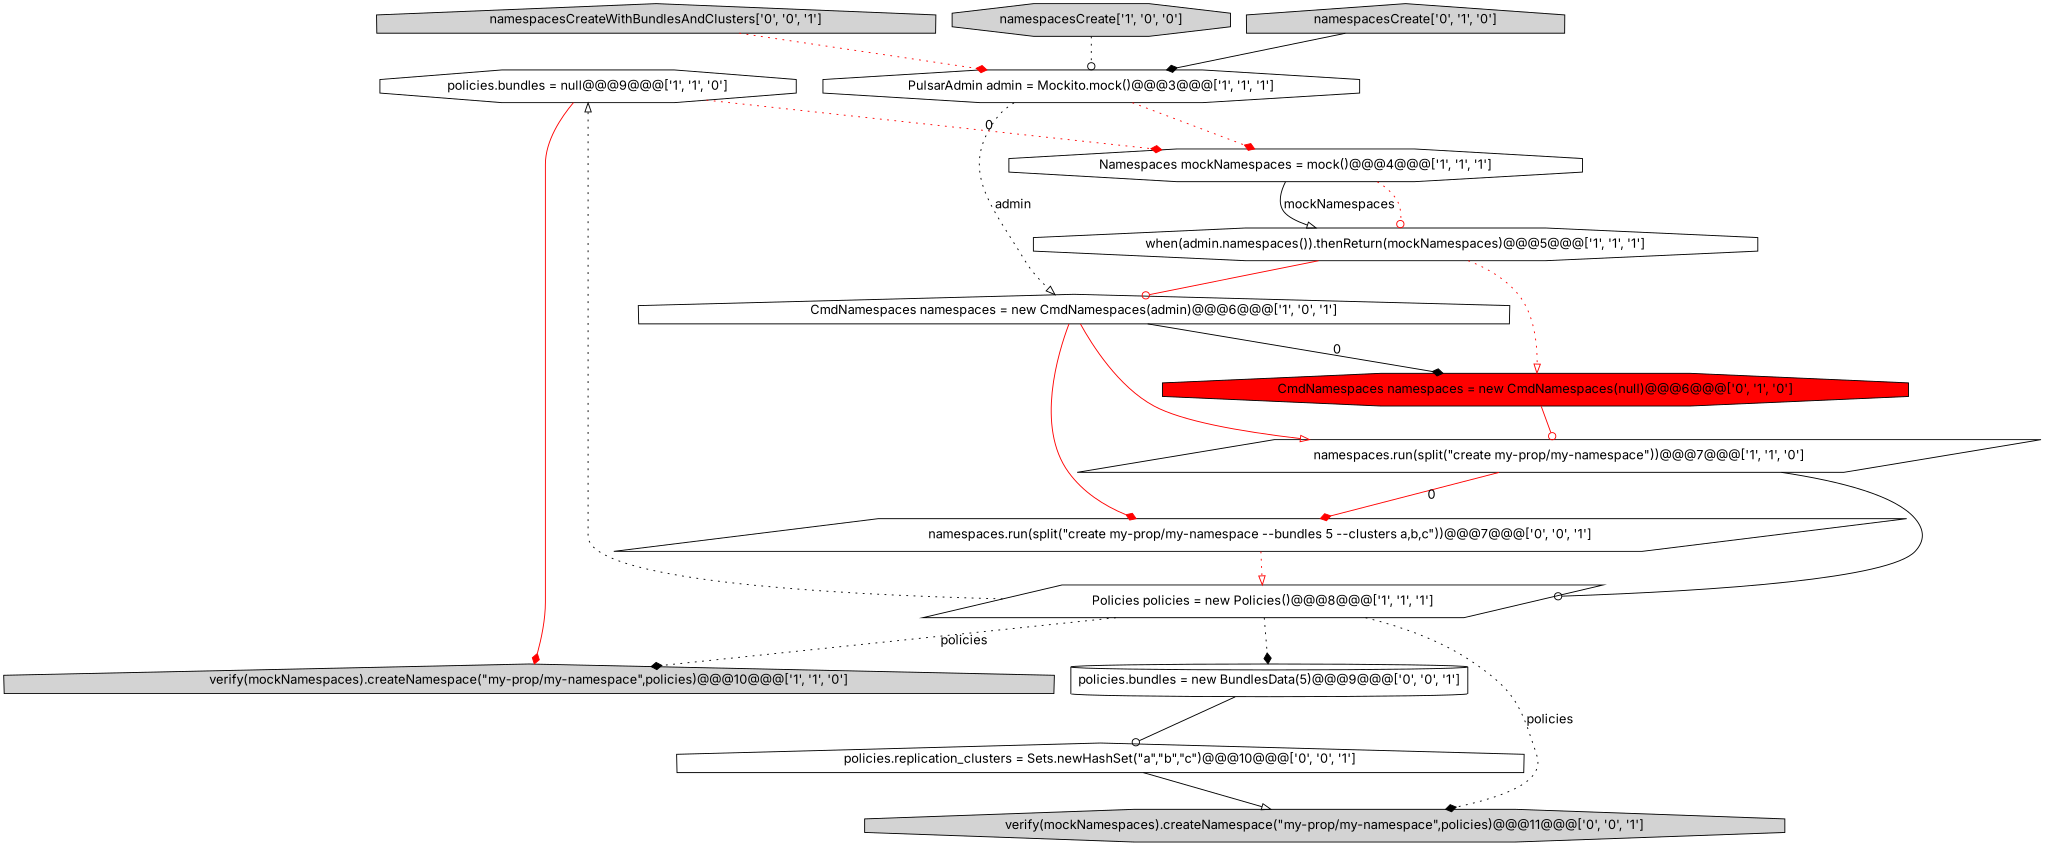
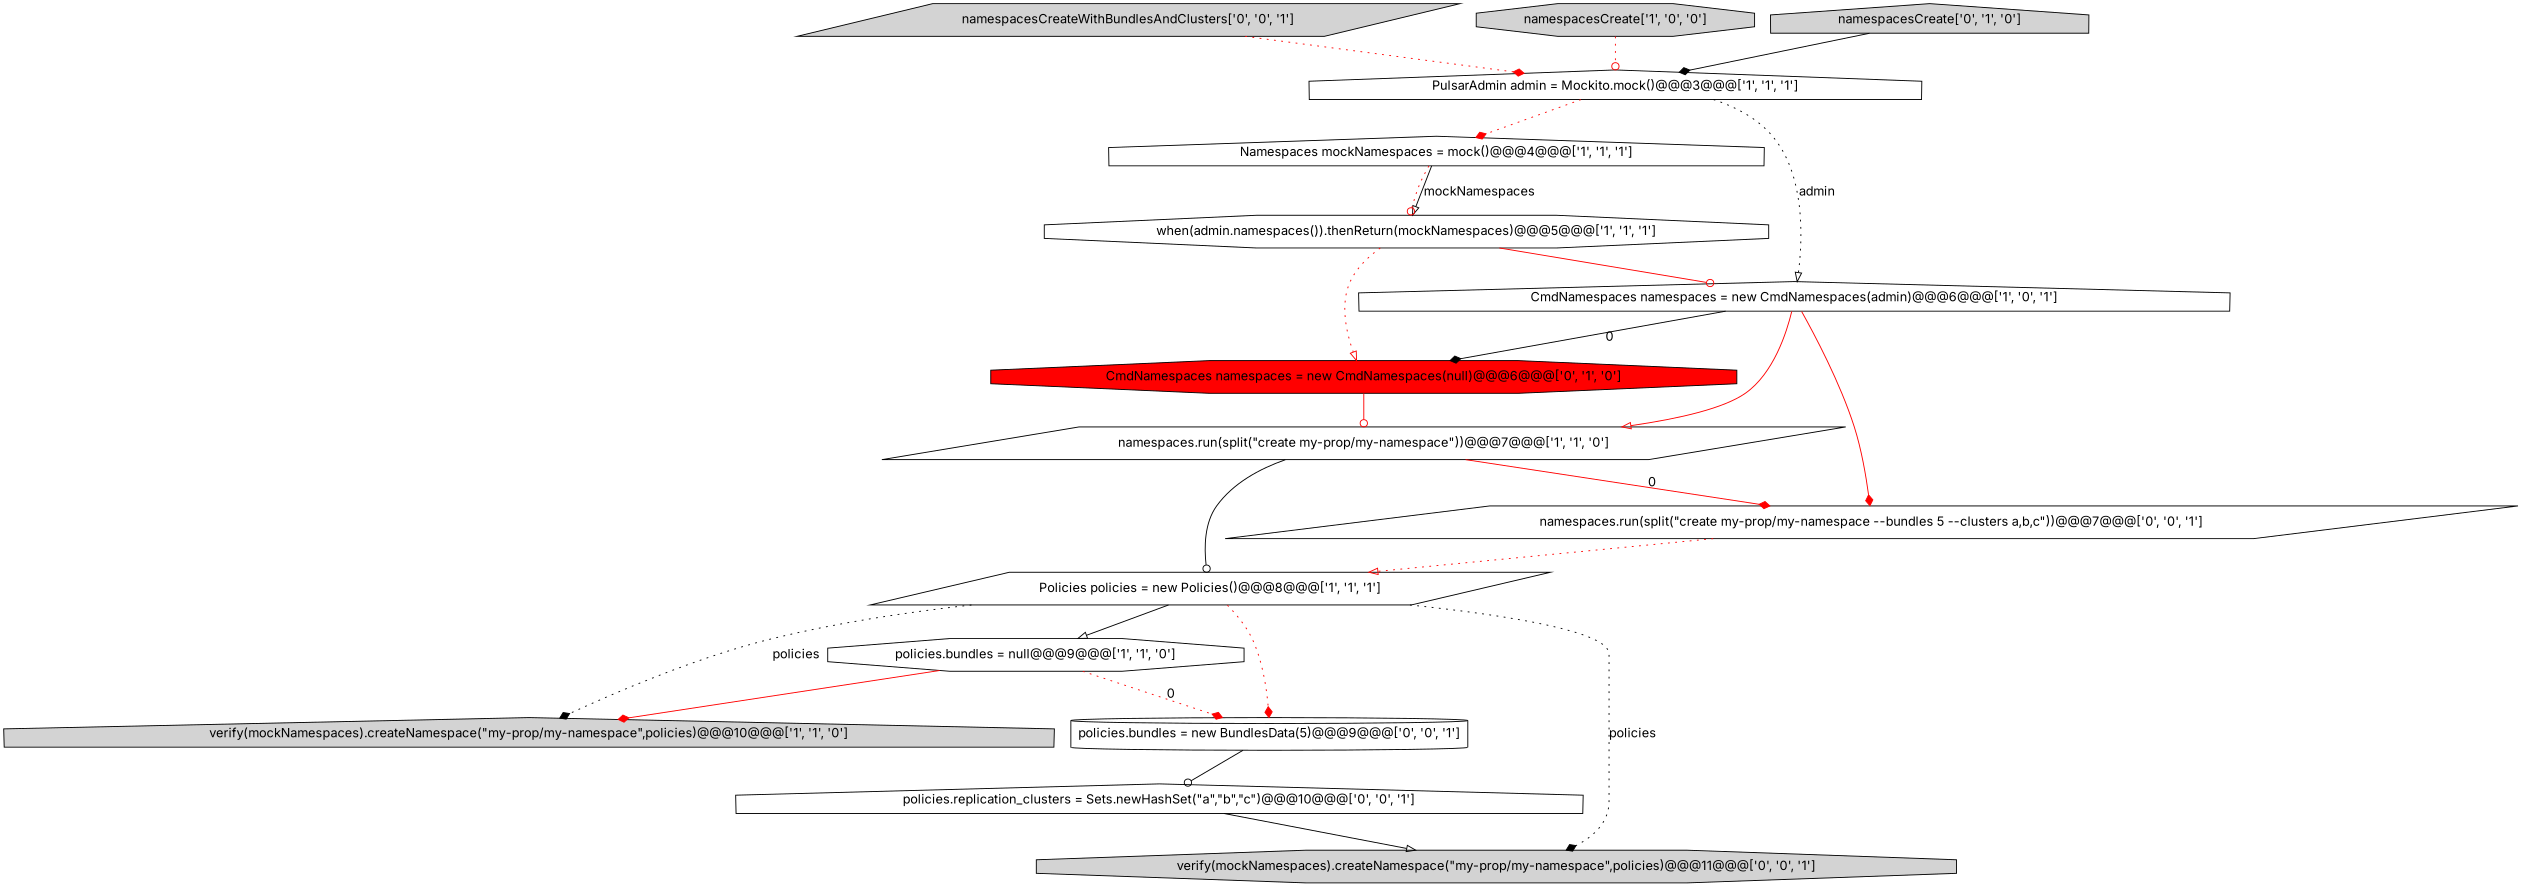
node "namespacesCreateWithBundlesAndClusters['0', '0', '1']": shape house -> parallelogram
edge "namespacesCreate['1', '0', '0']" -> "PulsarAdmin admin = Mockito.mock()@@@3@@@['1', '1', '1']": color black -> red
node "PulsarAdmin admin = Mockito.mock()@@@3@@@['1', '1', '1']": shape octagon -> house
edge "policies.bundles = null@@@9@@@['1', '1', '0']" -> "Namespaces mockNamespaces = mock()@@@4@@@['1', '1', '1']": now "policies.bundles = null@@@9@@@['1', '1', '0']" -> "policies.bundles = new BundlesData(5)@@@9@@@['0', '0', '1']"
node "Namespaces mockNamespaces = mock()@@@4@@@['1', '1', '1']": shape octagon -> house
edge "Policies policies = new Policies()@@@8@@@['1', '1', '1']" -> "policies.bundles = null@@@9@@@['1', '1', '0']": style dotted -> solid
edge "Policies policies = new Policies()@@@8@@@['1', '1', '1']" -> "policies.bundles = new BundlesData(5)@@@9@@@['0', '0', '1']": color black -> red
